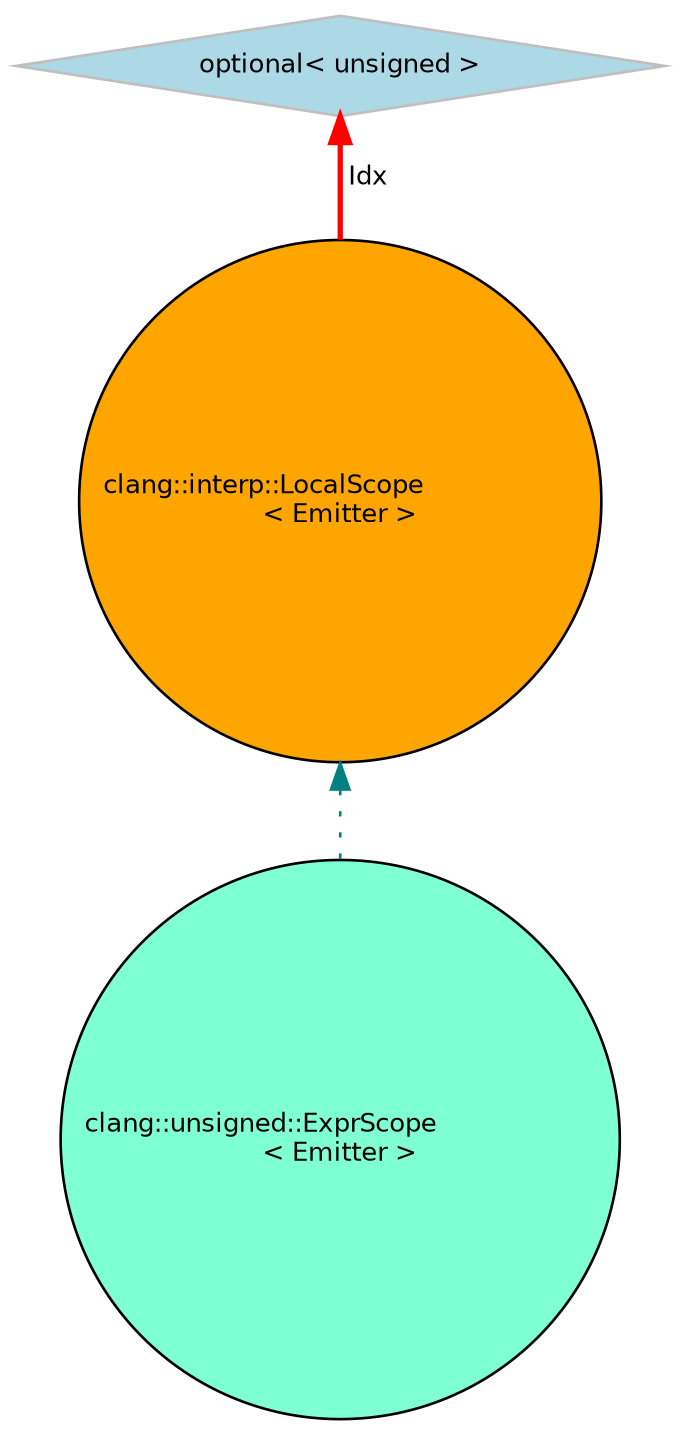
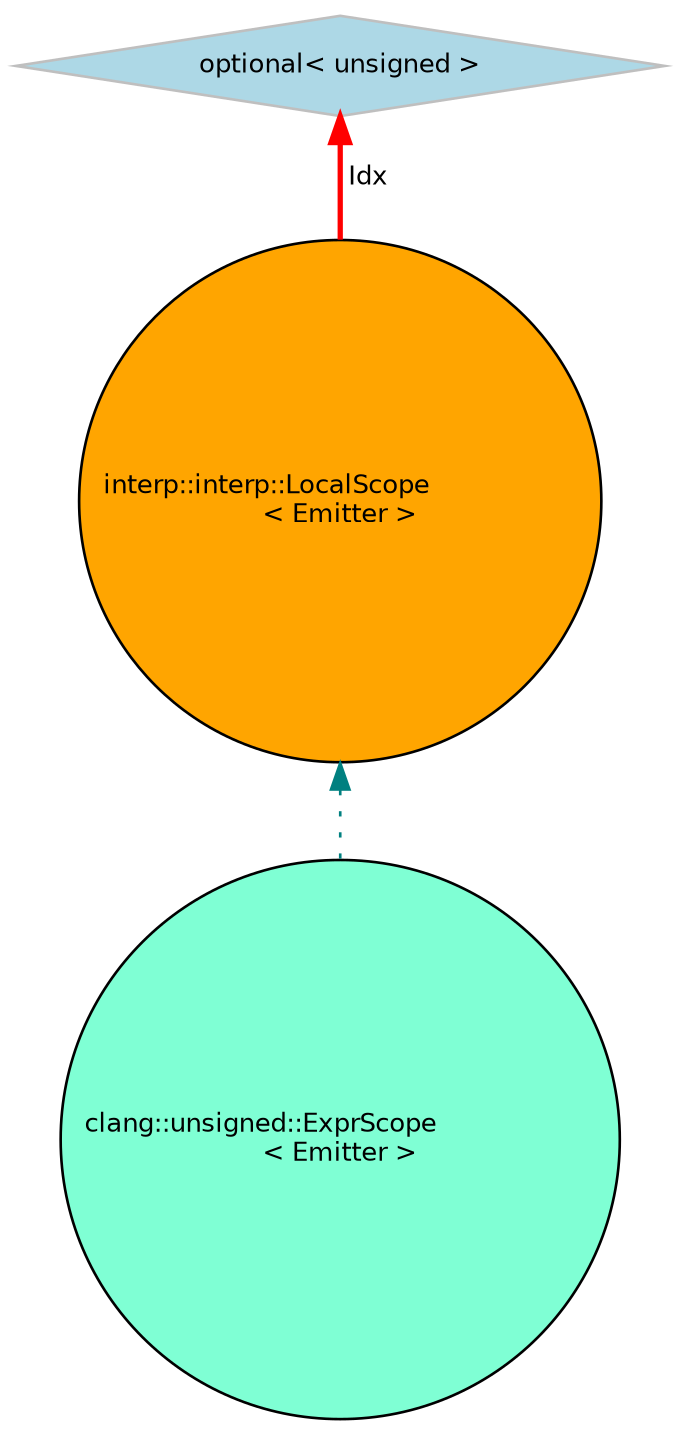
node "clang::interp::LocalScope < Emitter >": label "clang::interp::LocalScope < Emitter >" -> "interp::interp::LocalScope < Emitter >"
